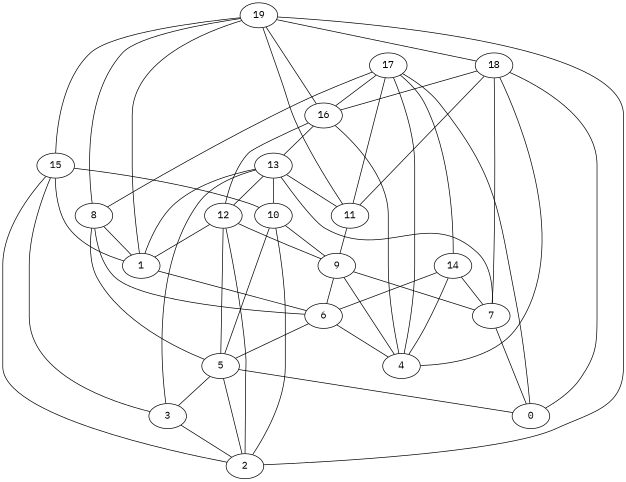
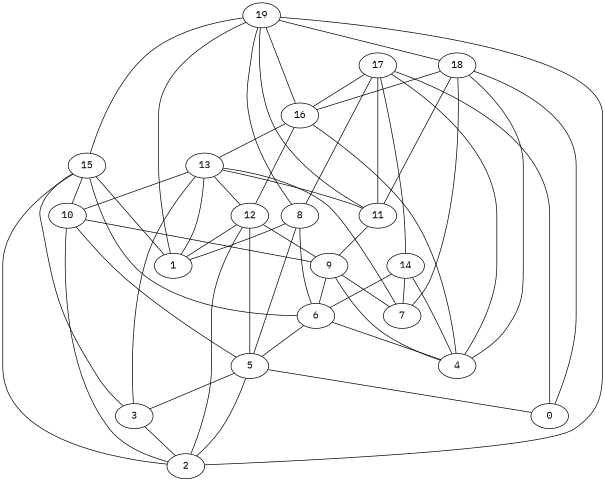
edge "1" -- "6": now "15" -- "6"
edge "7" -- "0": removed
